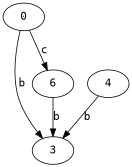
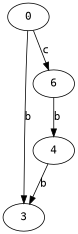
edge "6" -> "3": now "6" -> "4"
